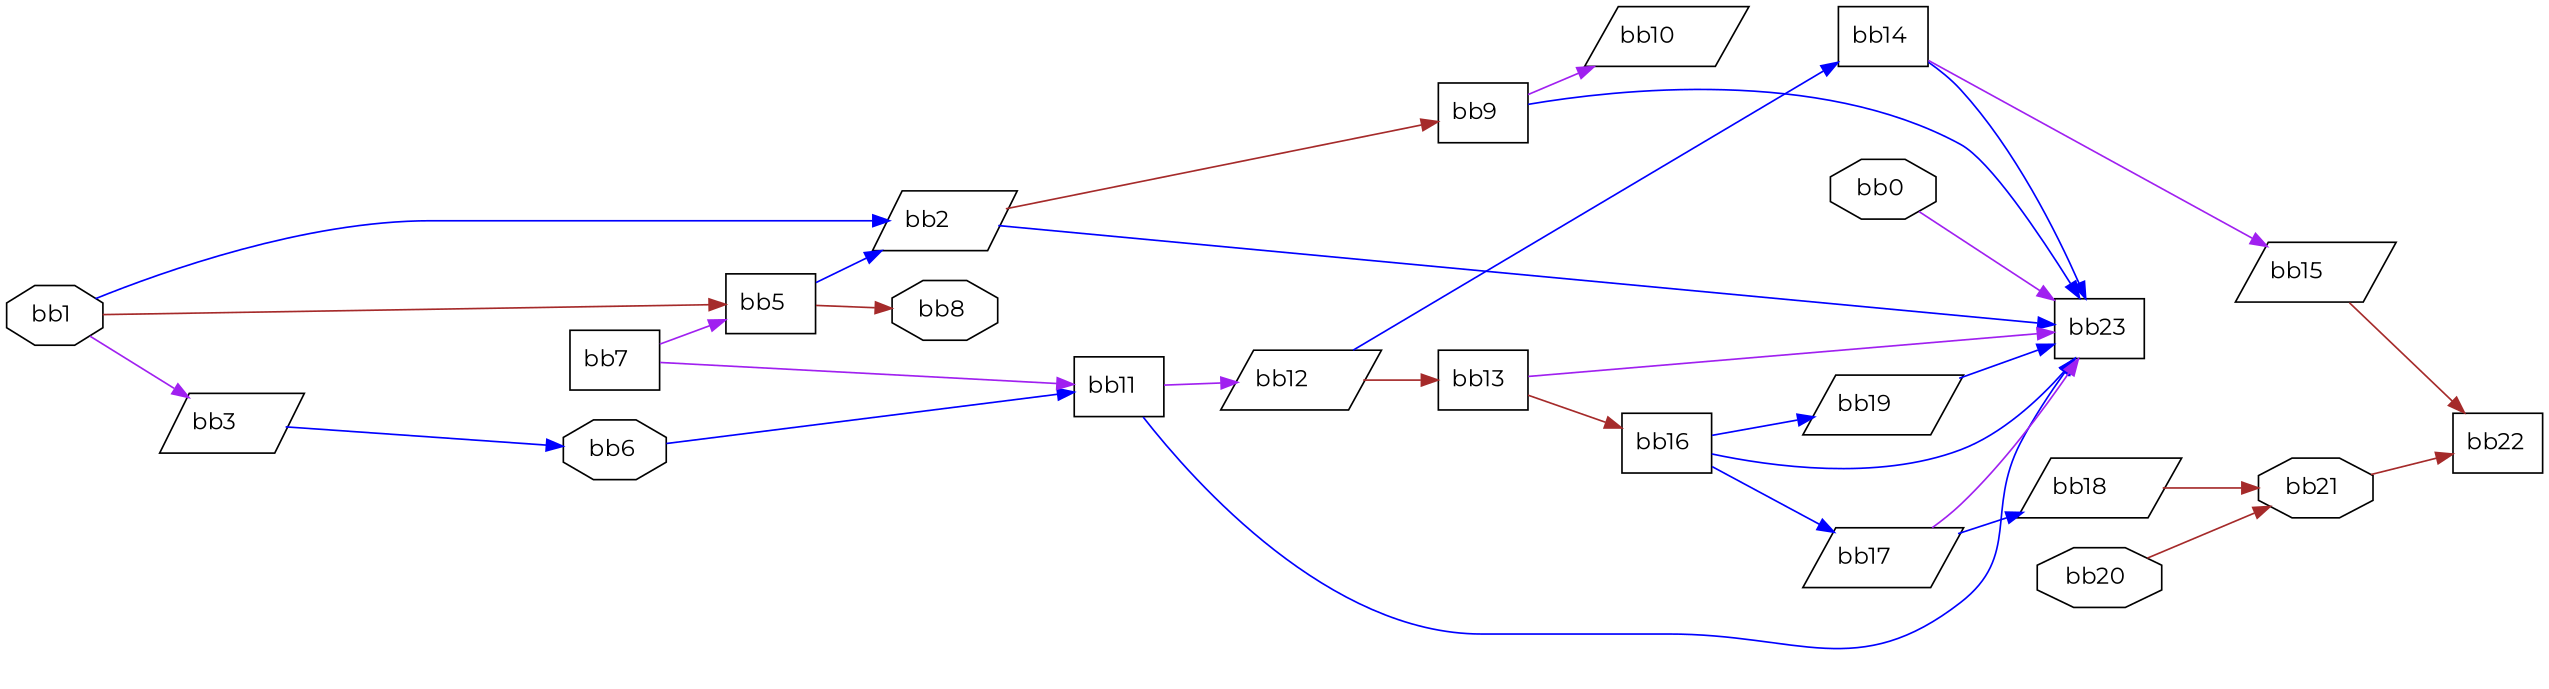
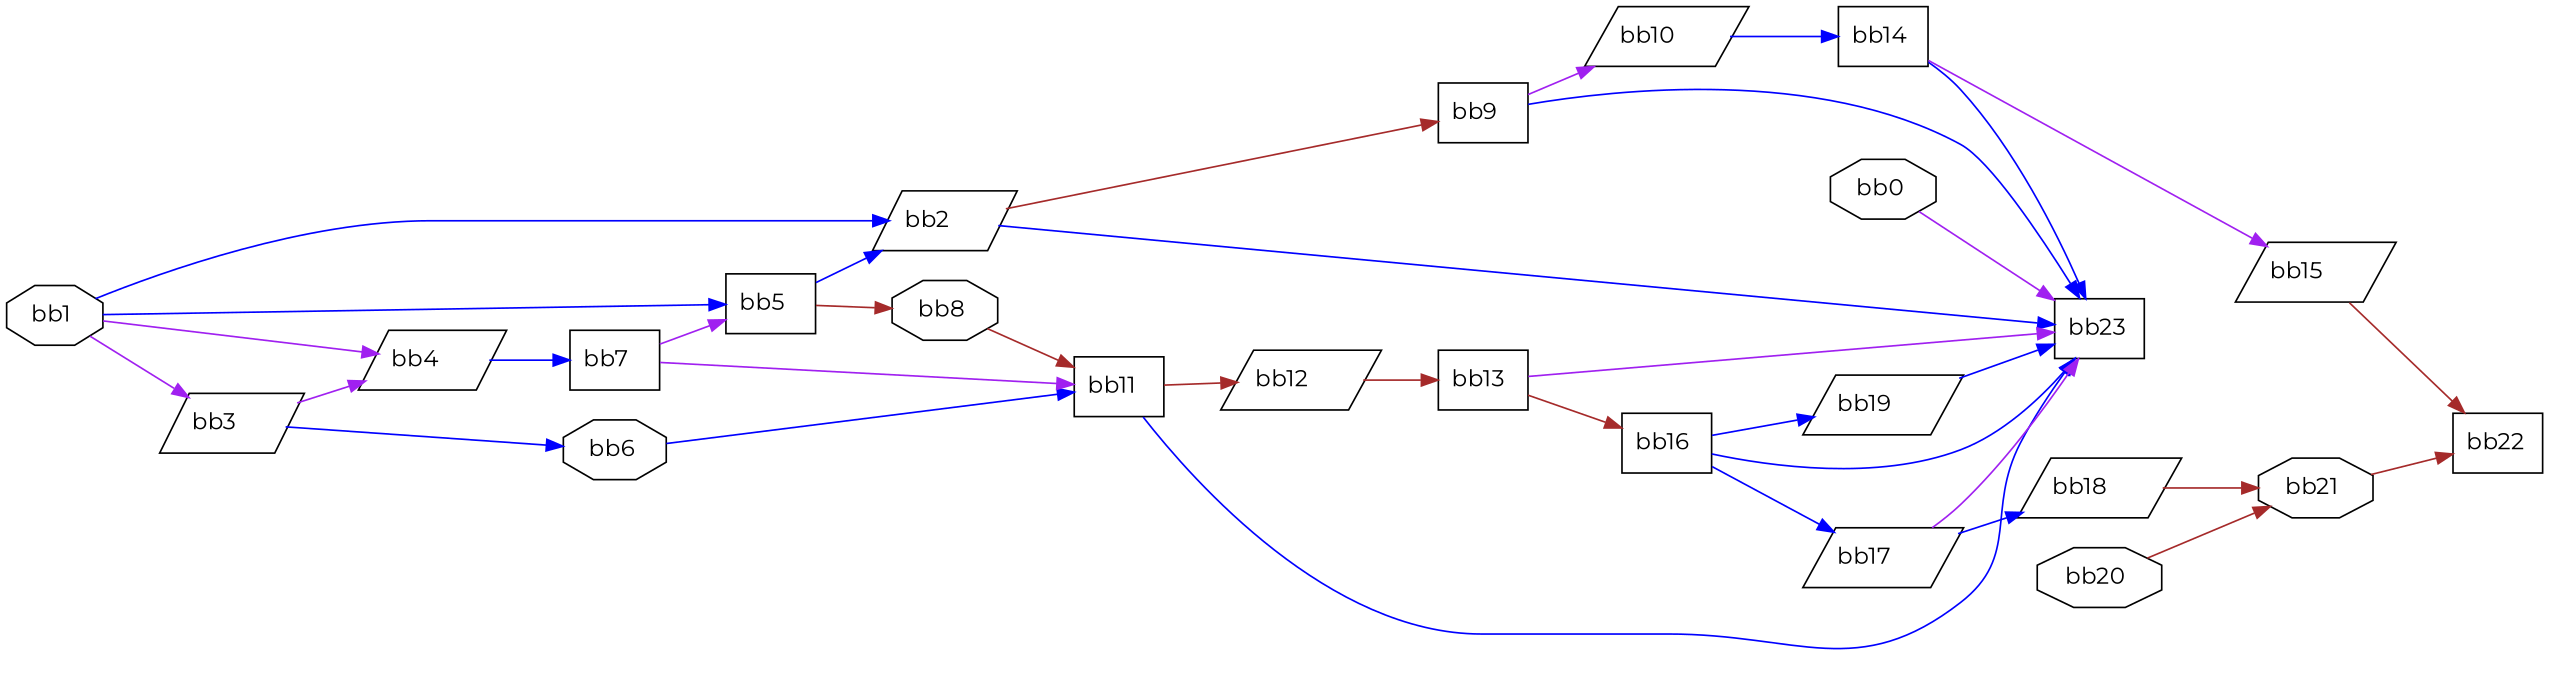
edge "bb12" -> "bb14": now "bb10" -> "bb14"
edge "bb1" -> "bb5": color brown -> blue
edge "bb8" -> "bb11": added
node "bb4": added
edge "bb11" -> "bb12": color purple -> brown
